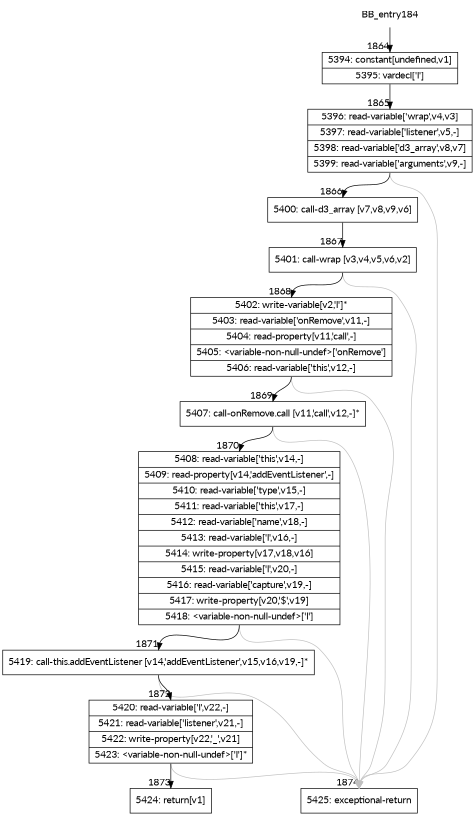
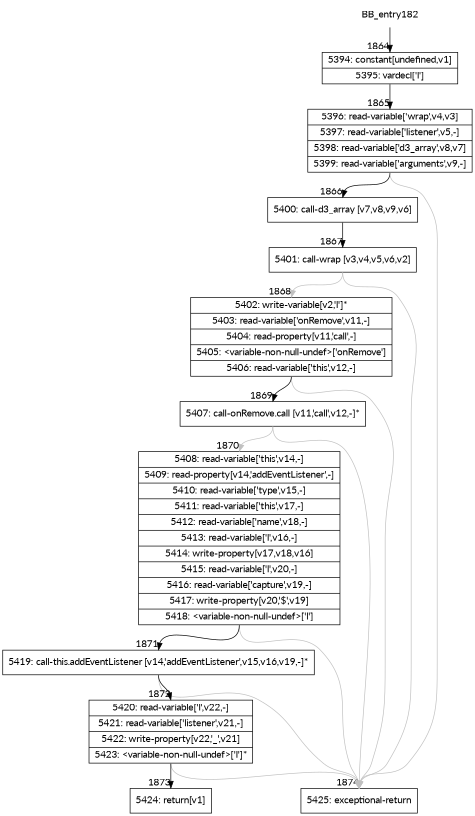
node "BB_entry184": label "BB_entry184" -> "BB_entry182"
edge "5401: call-wrap [v3,v4,v5,v6,v2]" -> "5402: write-variable[v2,'l']*": color black -> gray
edge "5407: call-onRemove.call [v11,'call',v12,-]*" -> "5408: read-variable['this',v14,-]": color black -> gray
